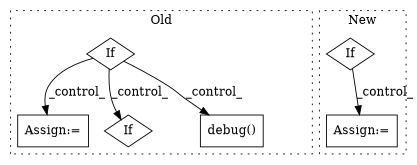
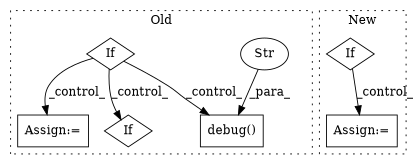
node "Str": added
